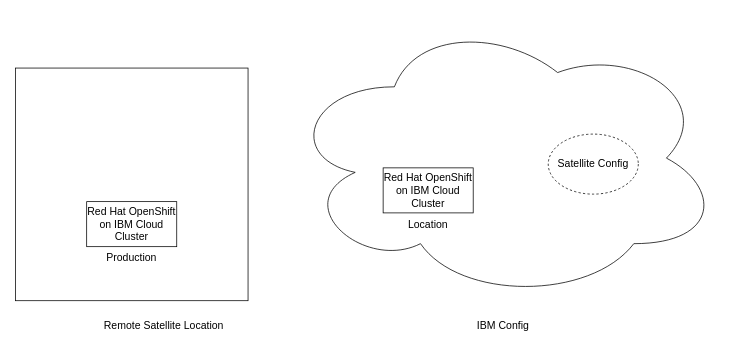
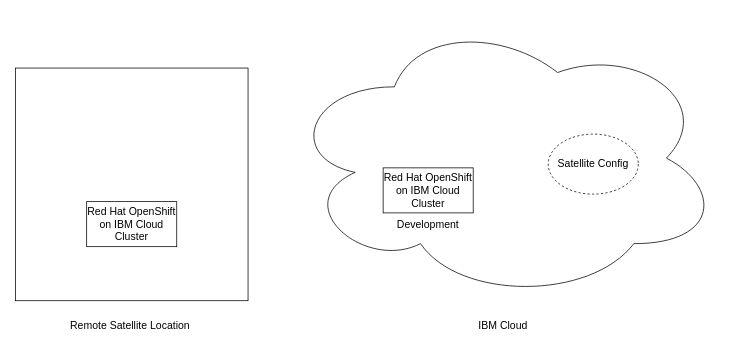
node "Location": label "Location" -> "Development"
node "Production": removed
node "Remote Satellite Location": moved (164, 325) -> (130, 325)
node "IBM Config": label "IBM Config" -> "IBM Cloud"
